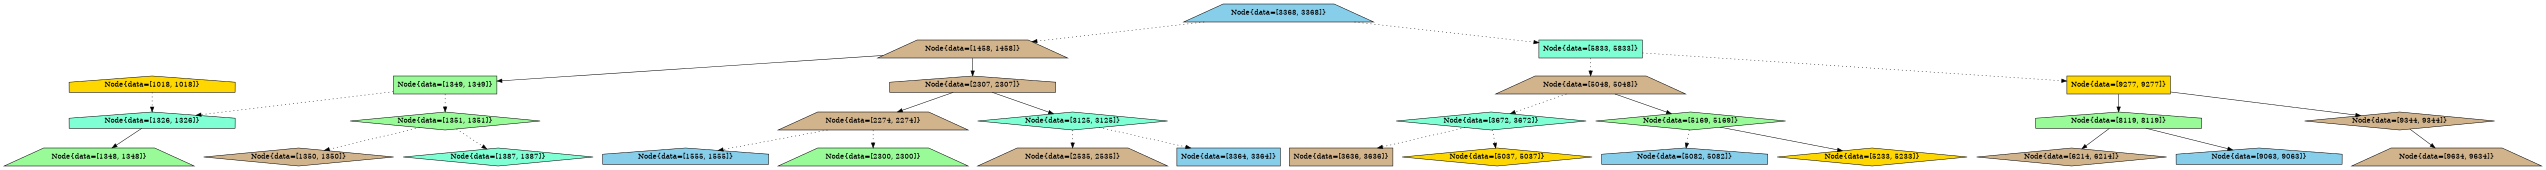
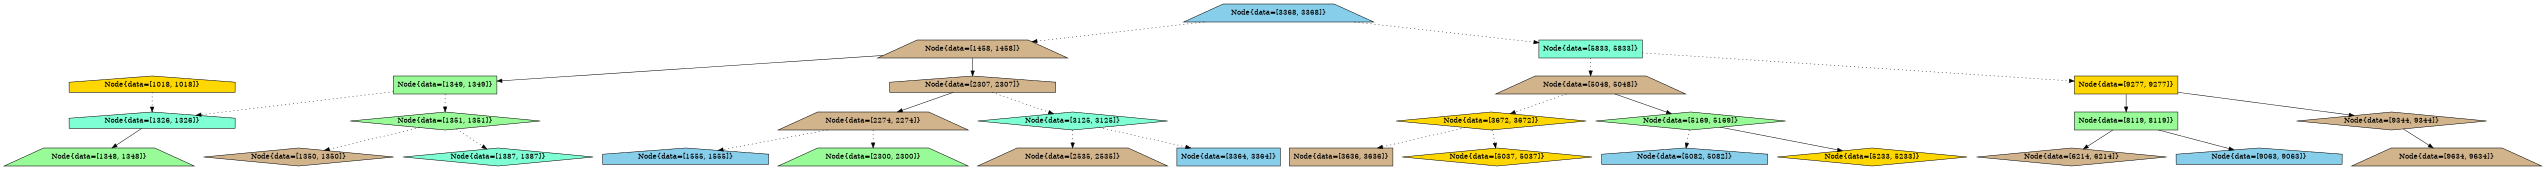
edge "Node{data=[2307, 2307]}" -> "Node{data=[3125, 3125]}": style solid -> dotted
node "Node{data=[3672, 3672]}": fillcolor aquamarine -> gold
node "Node{data=[8119, 8119]}": shape house -> box
